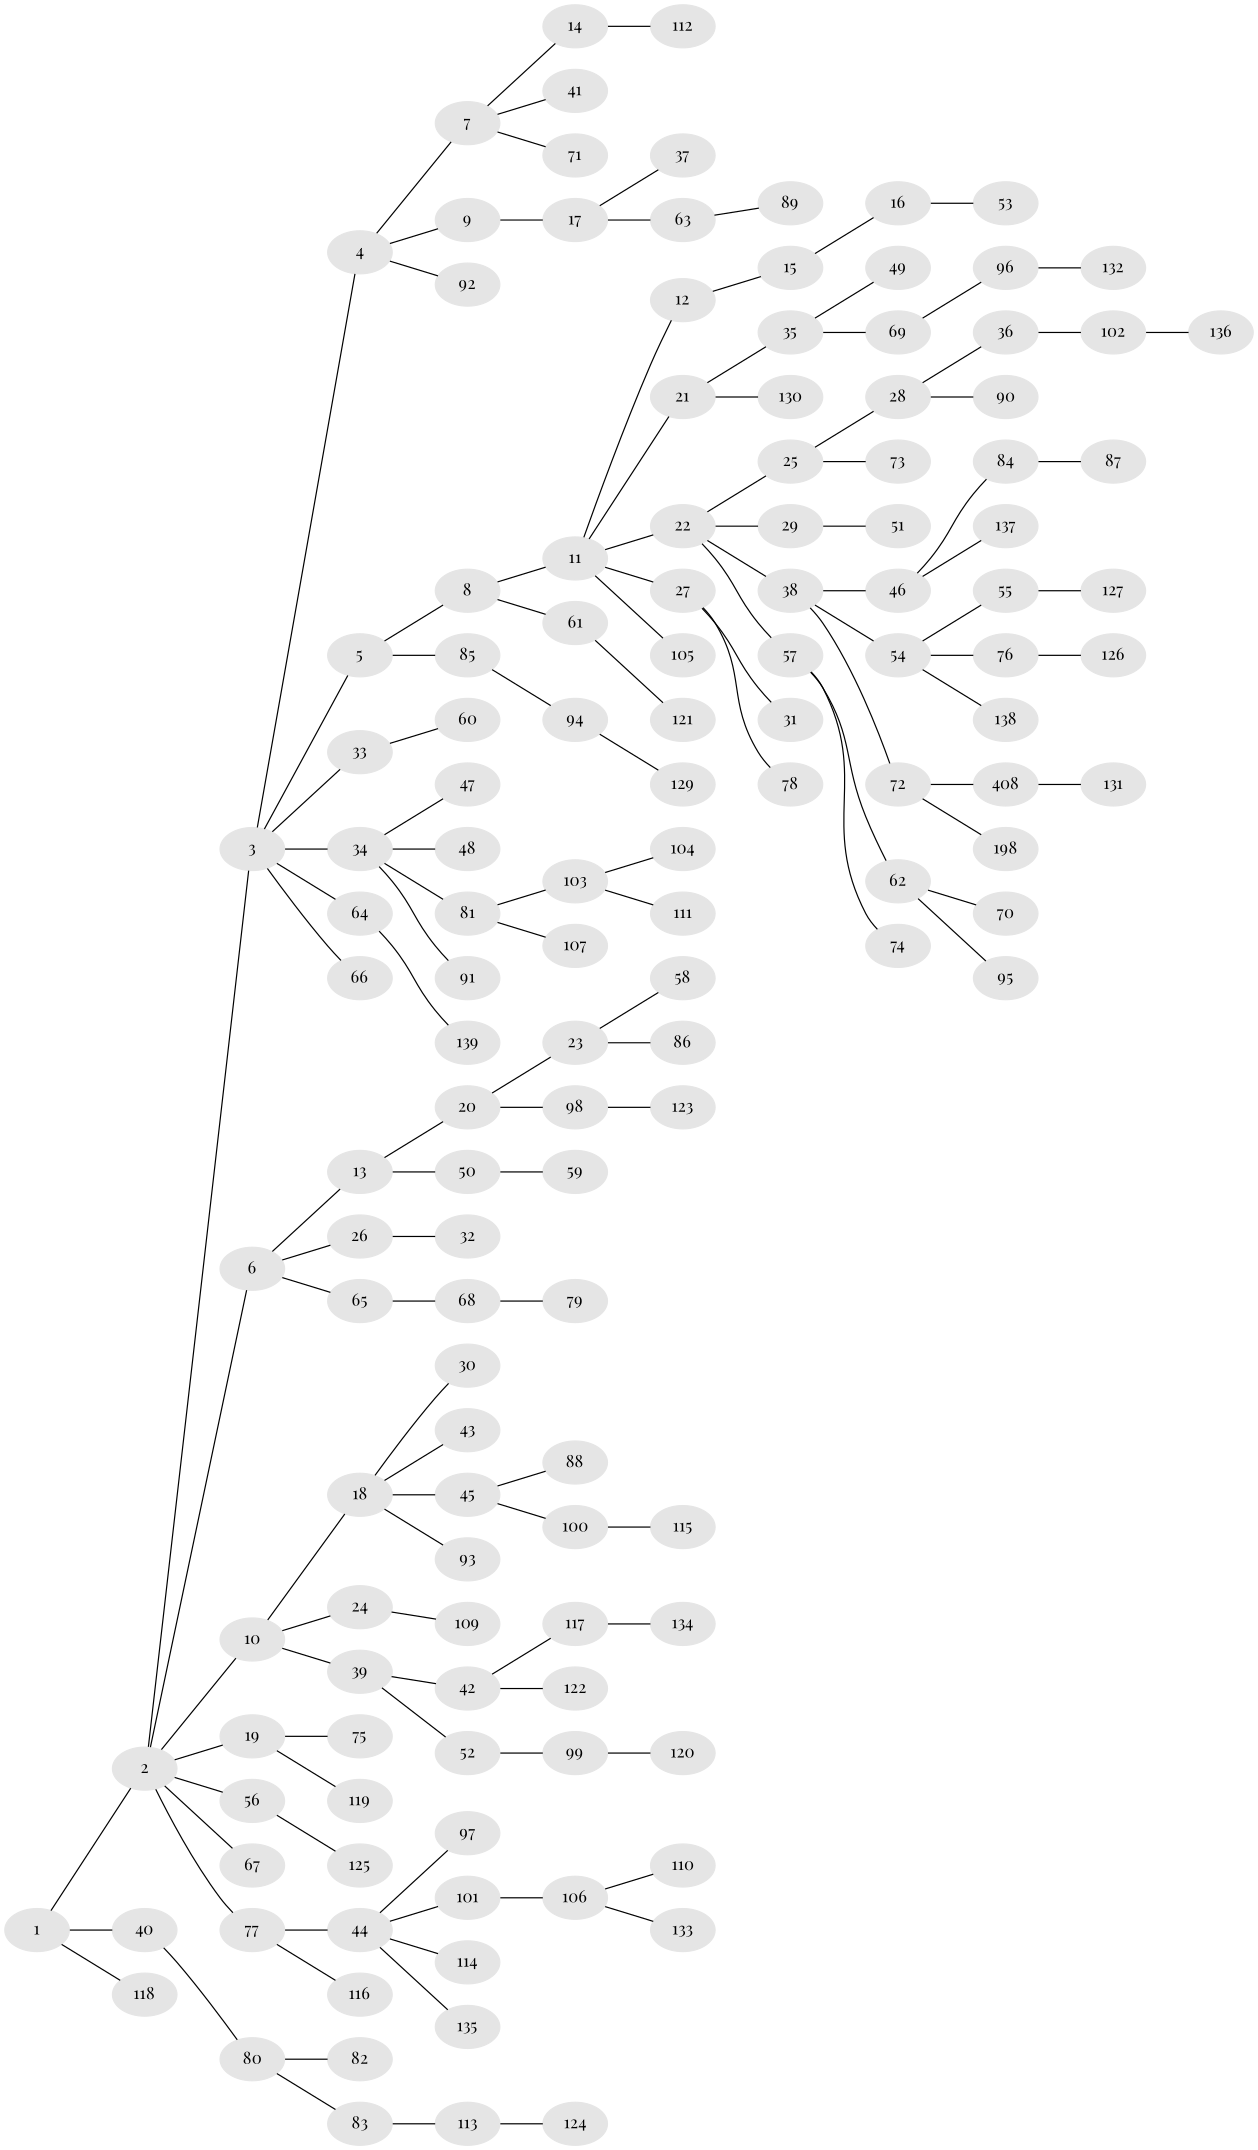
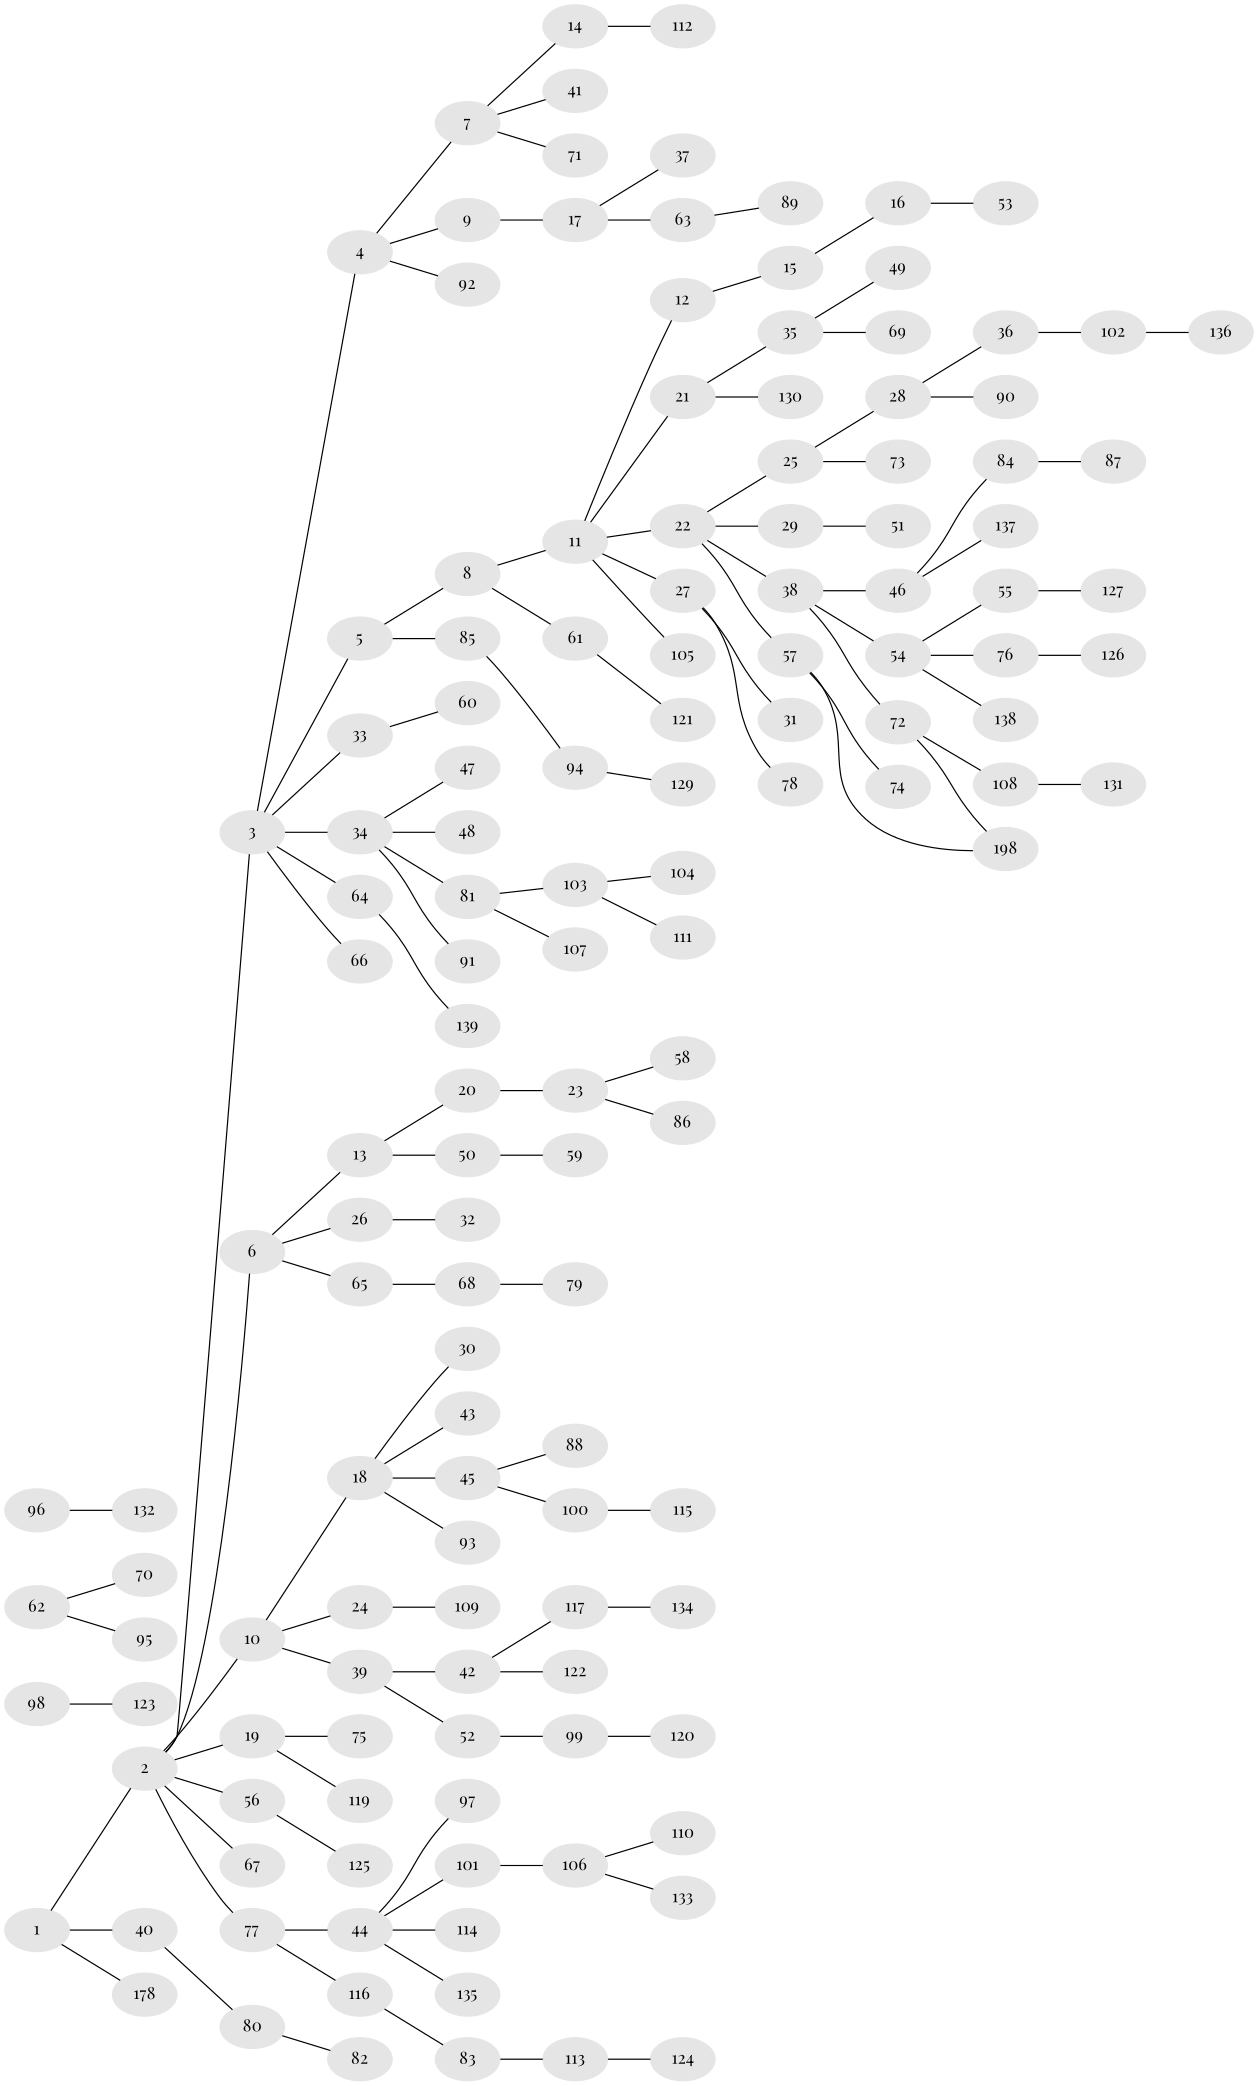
edge "96" -- "69": removed
edge "57" -- "62": now "57" -- "198"
node "408": label "408" -> "108"
edge "20" -- "98": removed
node "118": label "118" -> "178"
edge "80" -- "83": now "116" -- "83"
